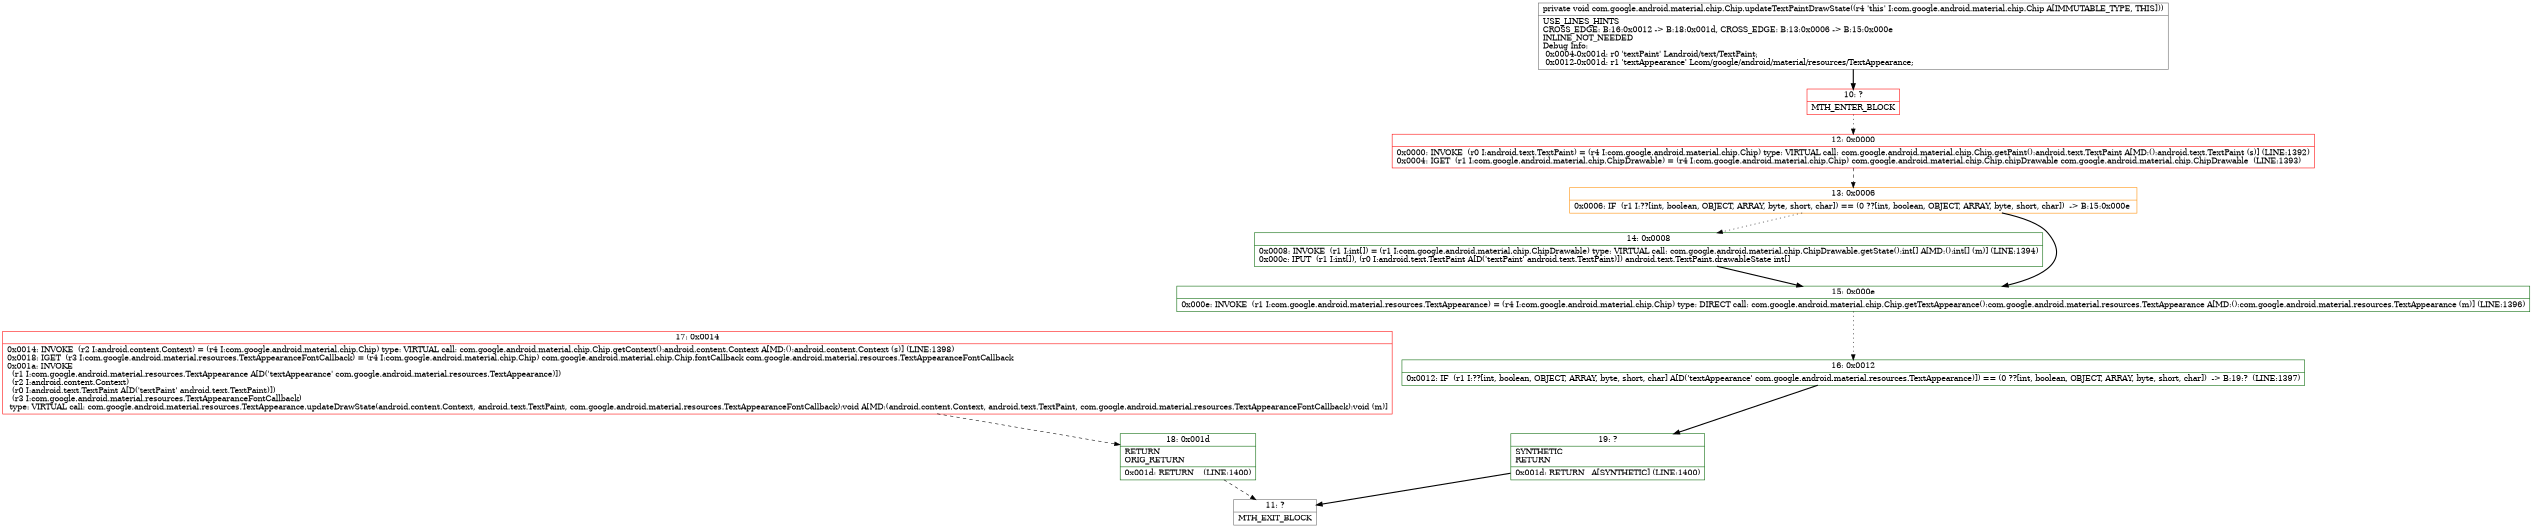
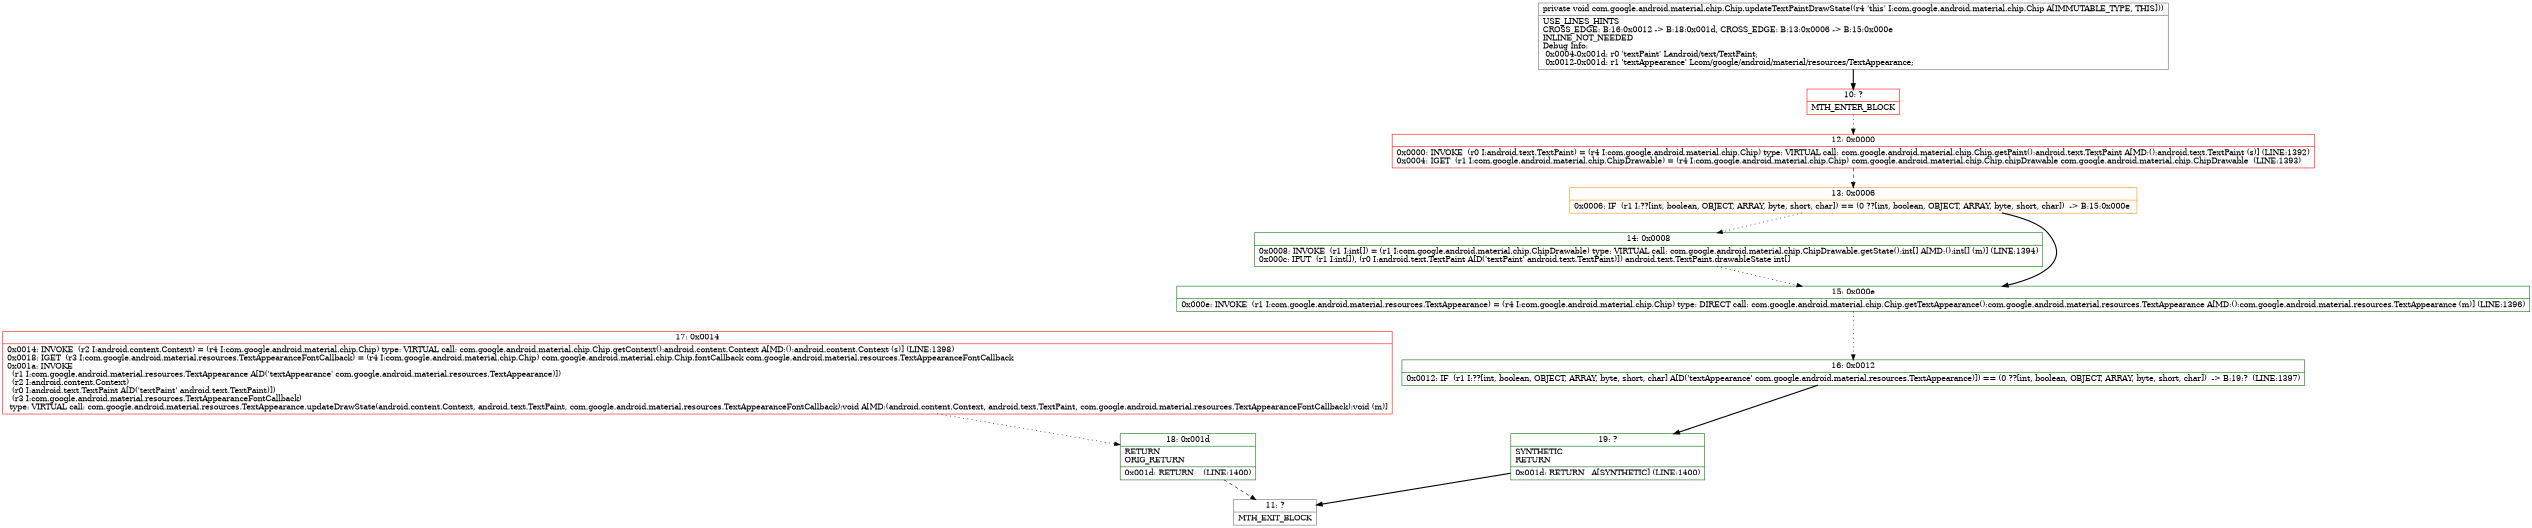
edge "14: 0x0008" -> "15: 0x000e": style bold -> dotted
edge "17: 0x0014" -> "18: 0x001d": style dashed -> dotted
